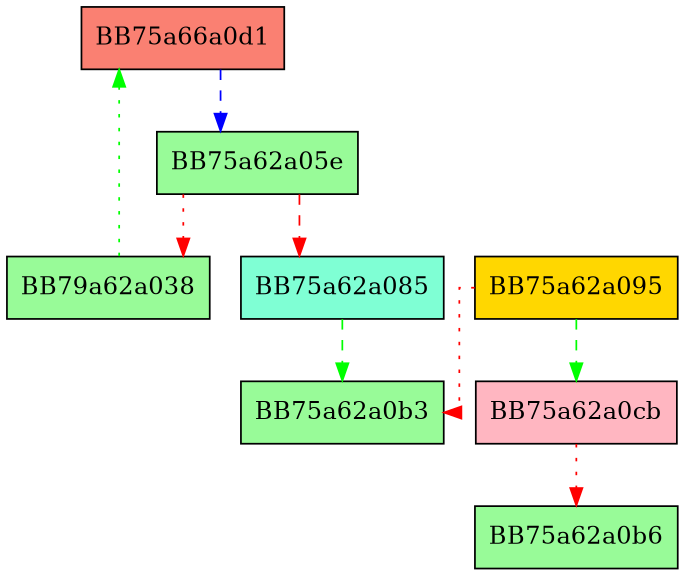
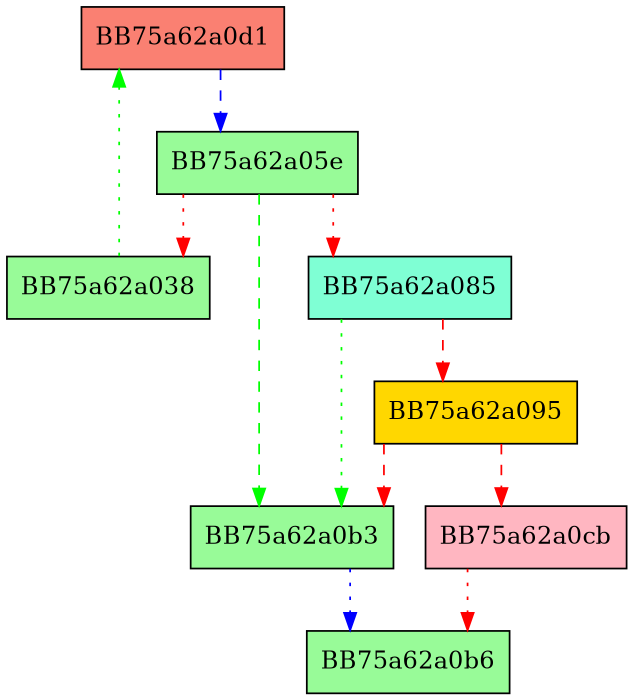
node "BB75a66a0d1": label "BB75a66a0d1" -> "BB75a62a0d1"
edge "BB75a62a05e" -> "BB75a62a085": style dashed -> dotted
node "BB79a62a038": label "BB79a62a038" -> "BB75a62a038"
edge "BB75a62a05e" -> "BB75a62a0b3": added
edge "BB75a62a085" -> "BB75a62a0b3": style dashed -> dotted
edge "BB75a62a085" -> "BB75a62a095": added
edge "BB75a62a095" -> "BB75a62a0cb": color green -> red
edge "BB75a62a095" -> "BB75a62a0b3": style dotted -> dashed
edge "BB75a62a0b3" -> "BB75a62a0b6": added
